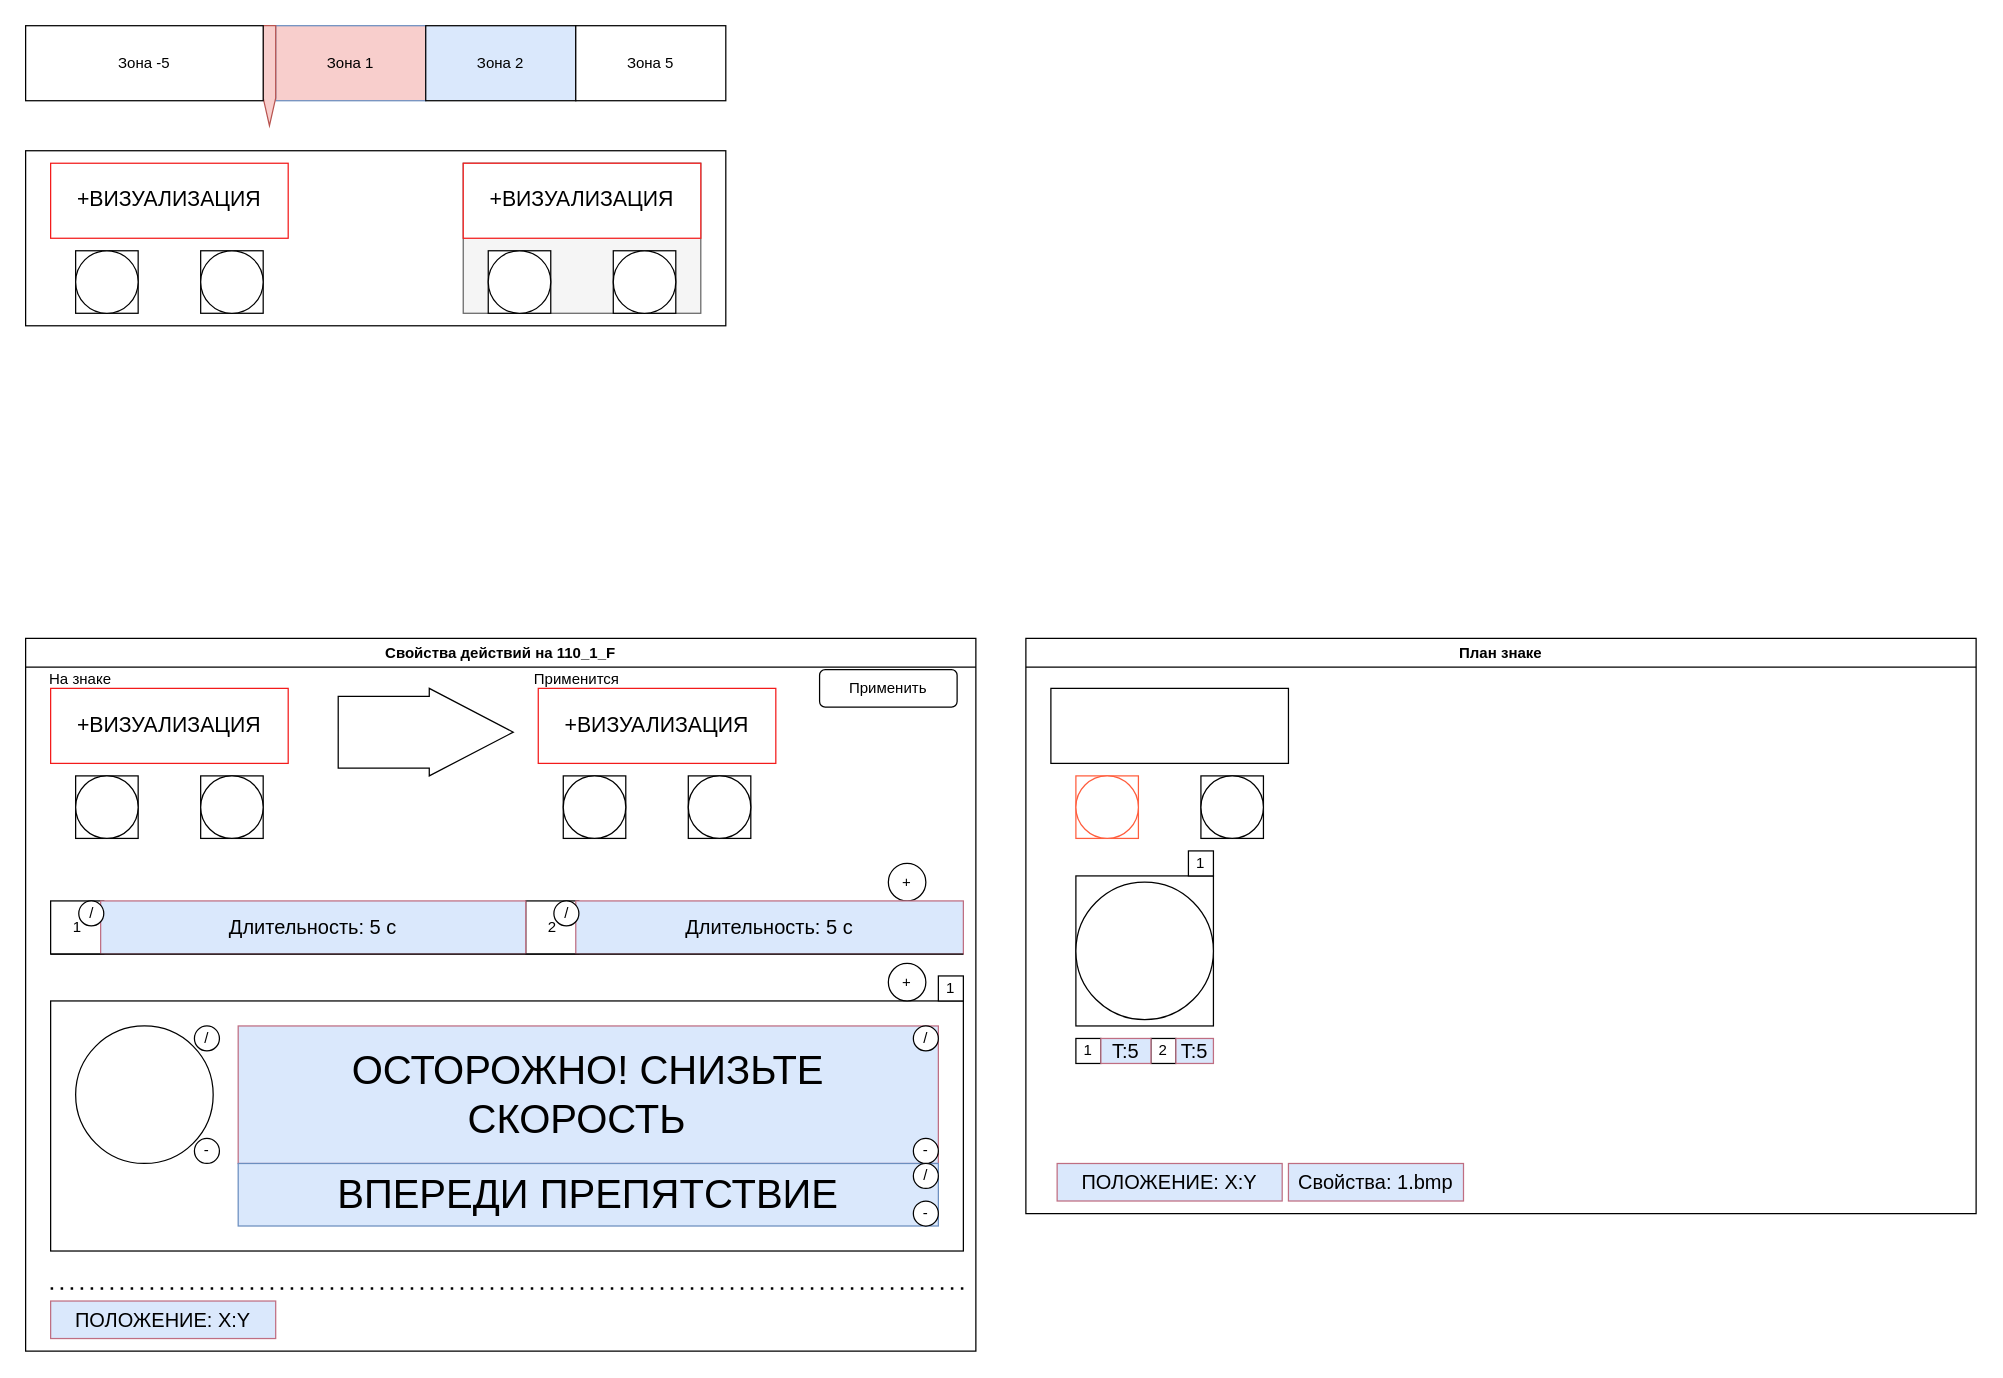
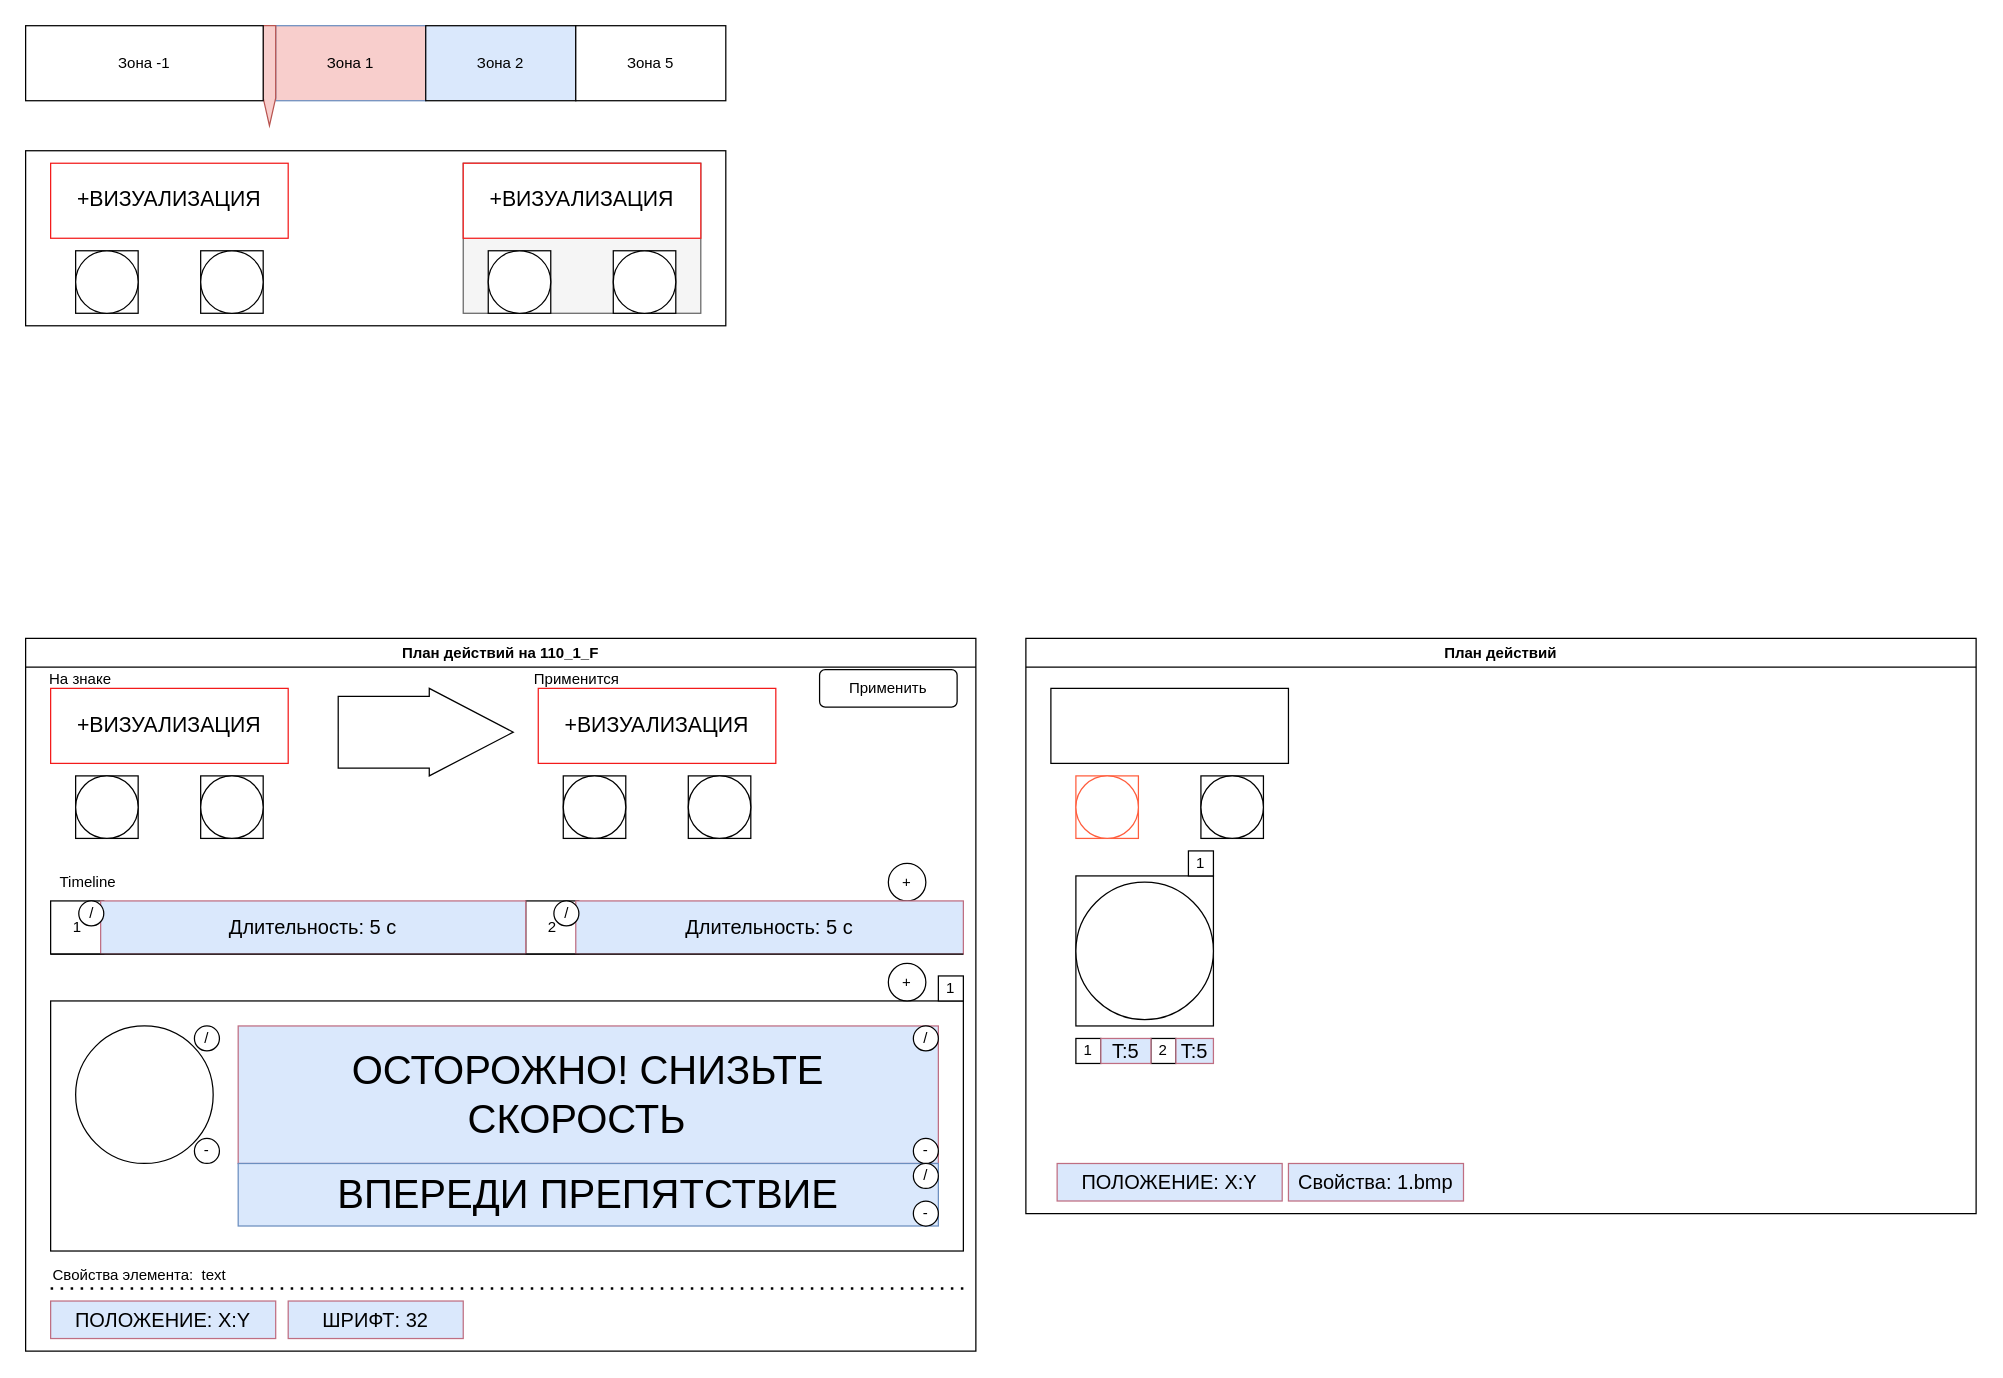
node "Зона -5": label "Зона -5" -> "Зона -1"
node "Свойства действий на 110_1_F": label "Свойства действий на 110_1_F" -> "План действий на 110_1_F"
node "План знаке": label "План знаке" -> "План действий"
node "Timeline": added
node "Свойства элемента: text": added
node "ШРИФТ: 32": added
